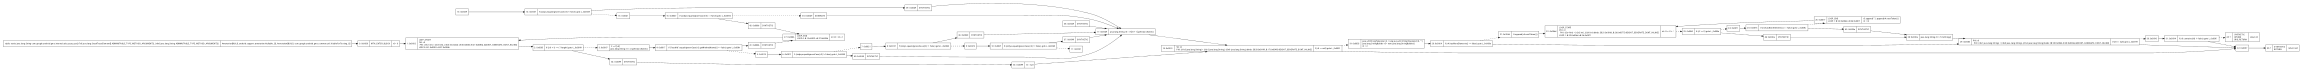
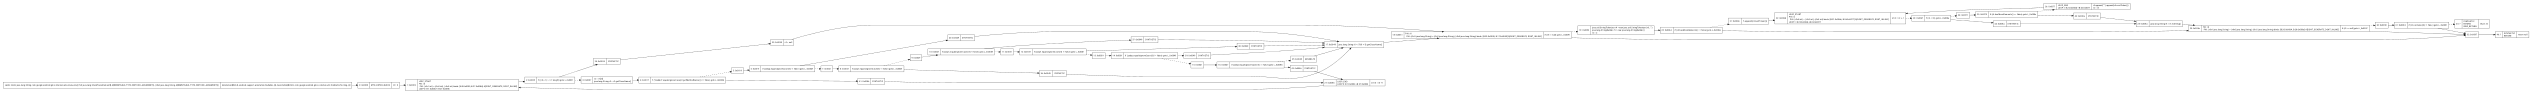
node "12: 0x0037": added
